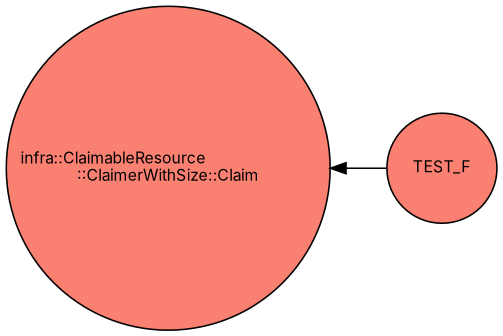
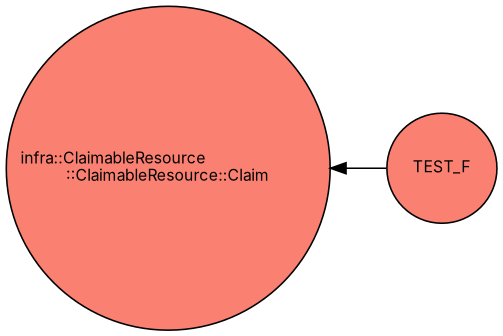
node "infra::ClaimableResource ::ClaimerWithSize::Claim": label "infra::ClaimableResource ::ClaimerWithSize::Claim" -> "infra::ClaimableResource ::ClaimableResource::Claim"
